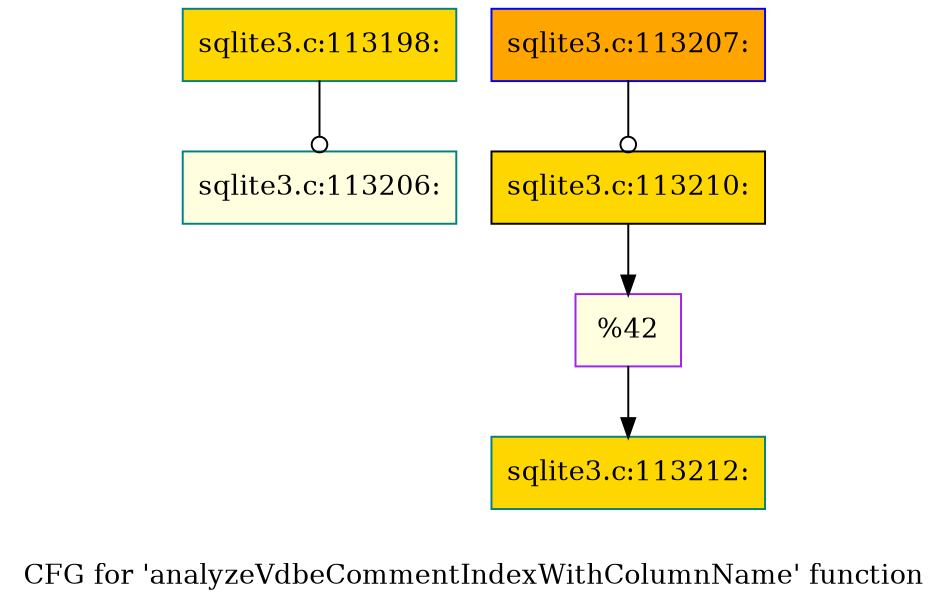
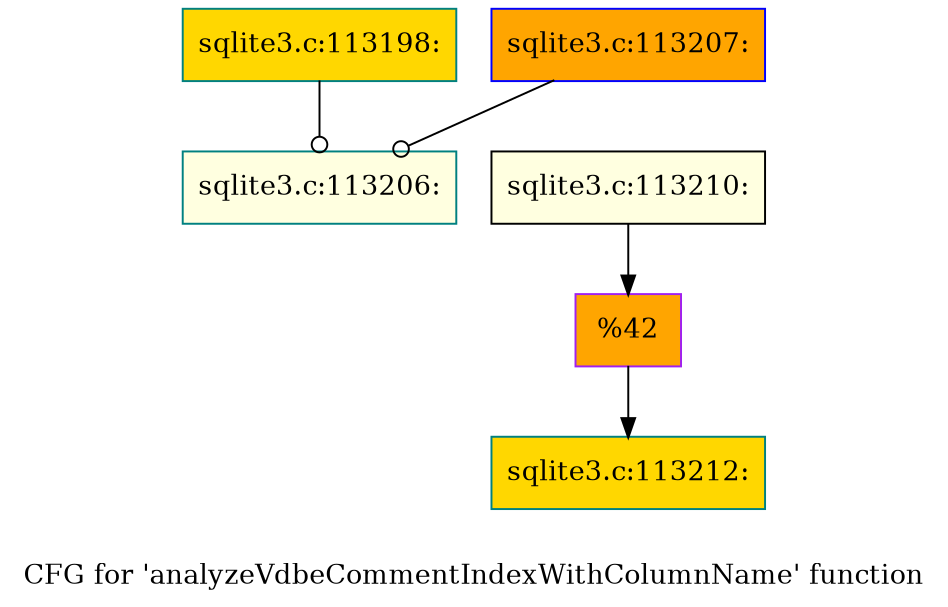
edge "sqlite3.c:113207:" -> "sqlite3.c:113210:": now "sqlite3.c:113207:" -> "sqlite3.c:113206:"
node "sqlite3.c:113210:": fillcolor gold -> lightyellow
node "%42": fillcolor lightyellow -> orange
